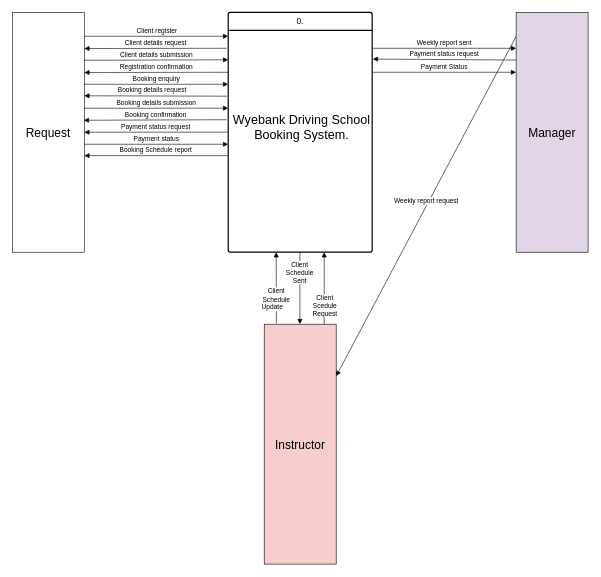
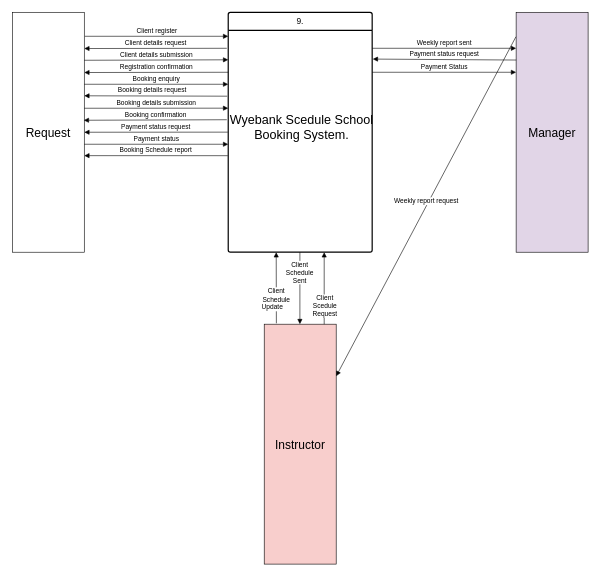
node "0.": label "0." -> "9."
node "Wyebank Driving School Booking System.": label "Wyebank Driving School Booking System." -> "Wyebank Scedule School Booking System."
